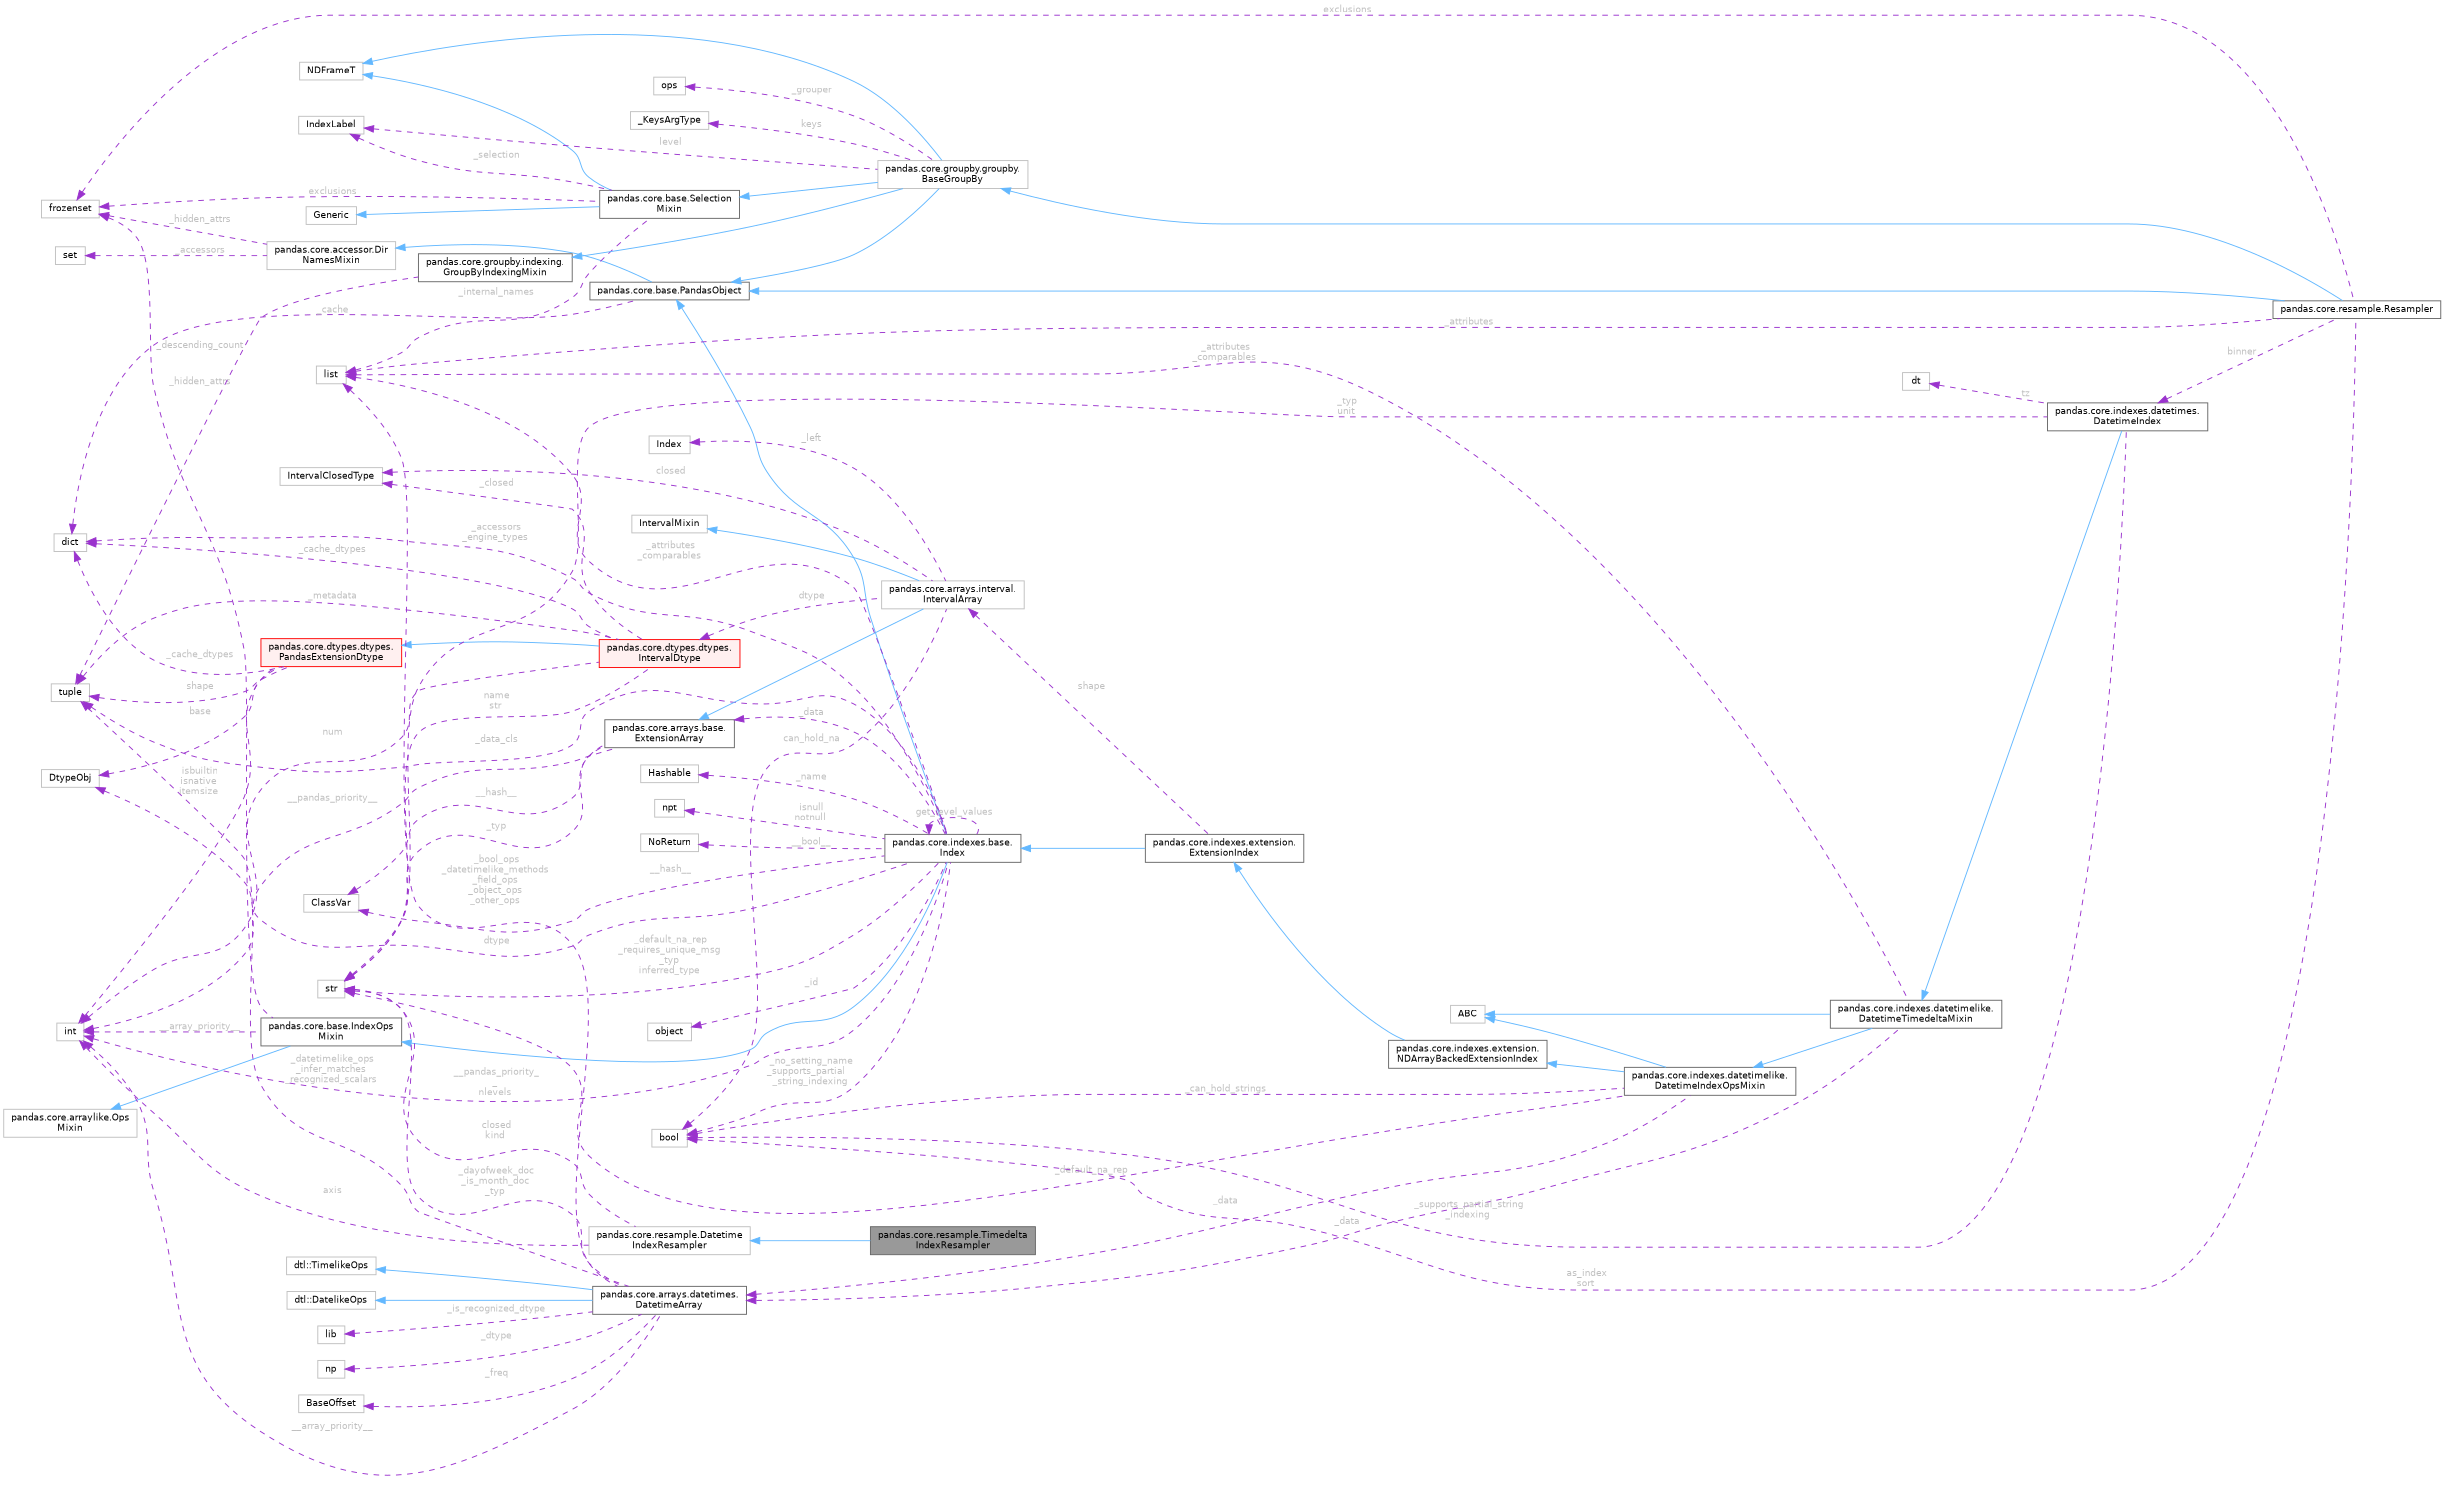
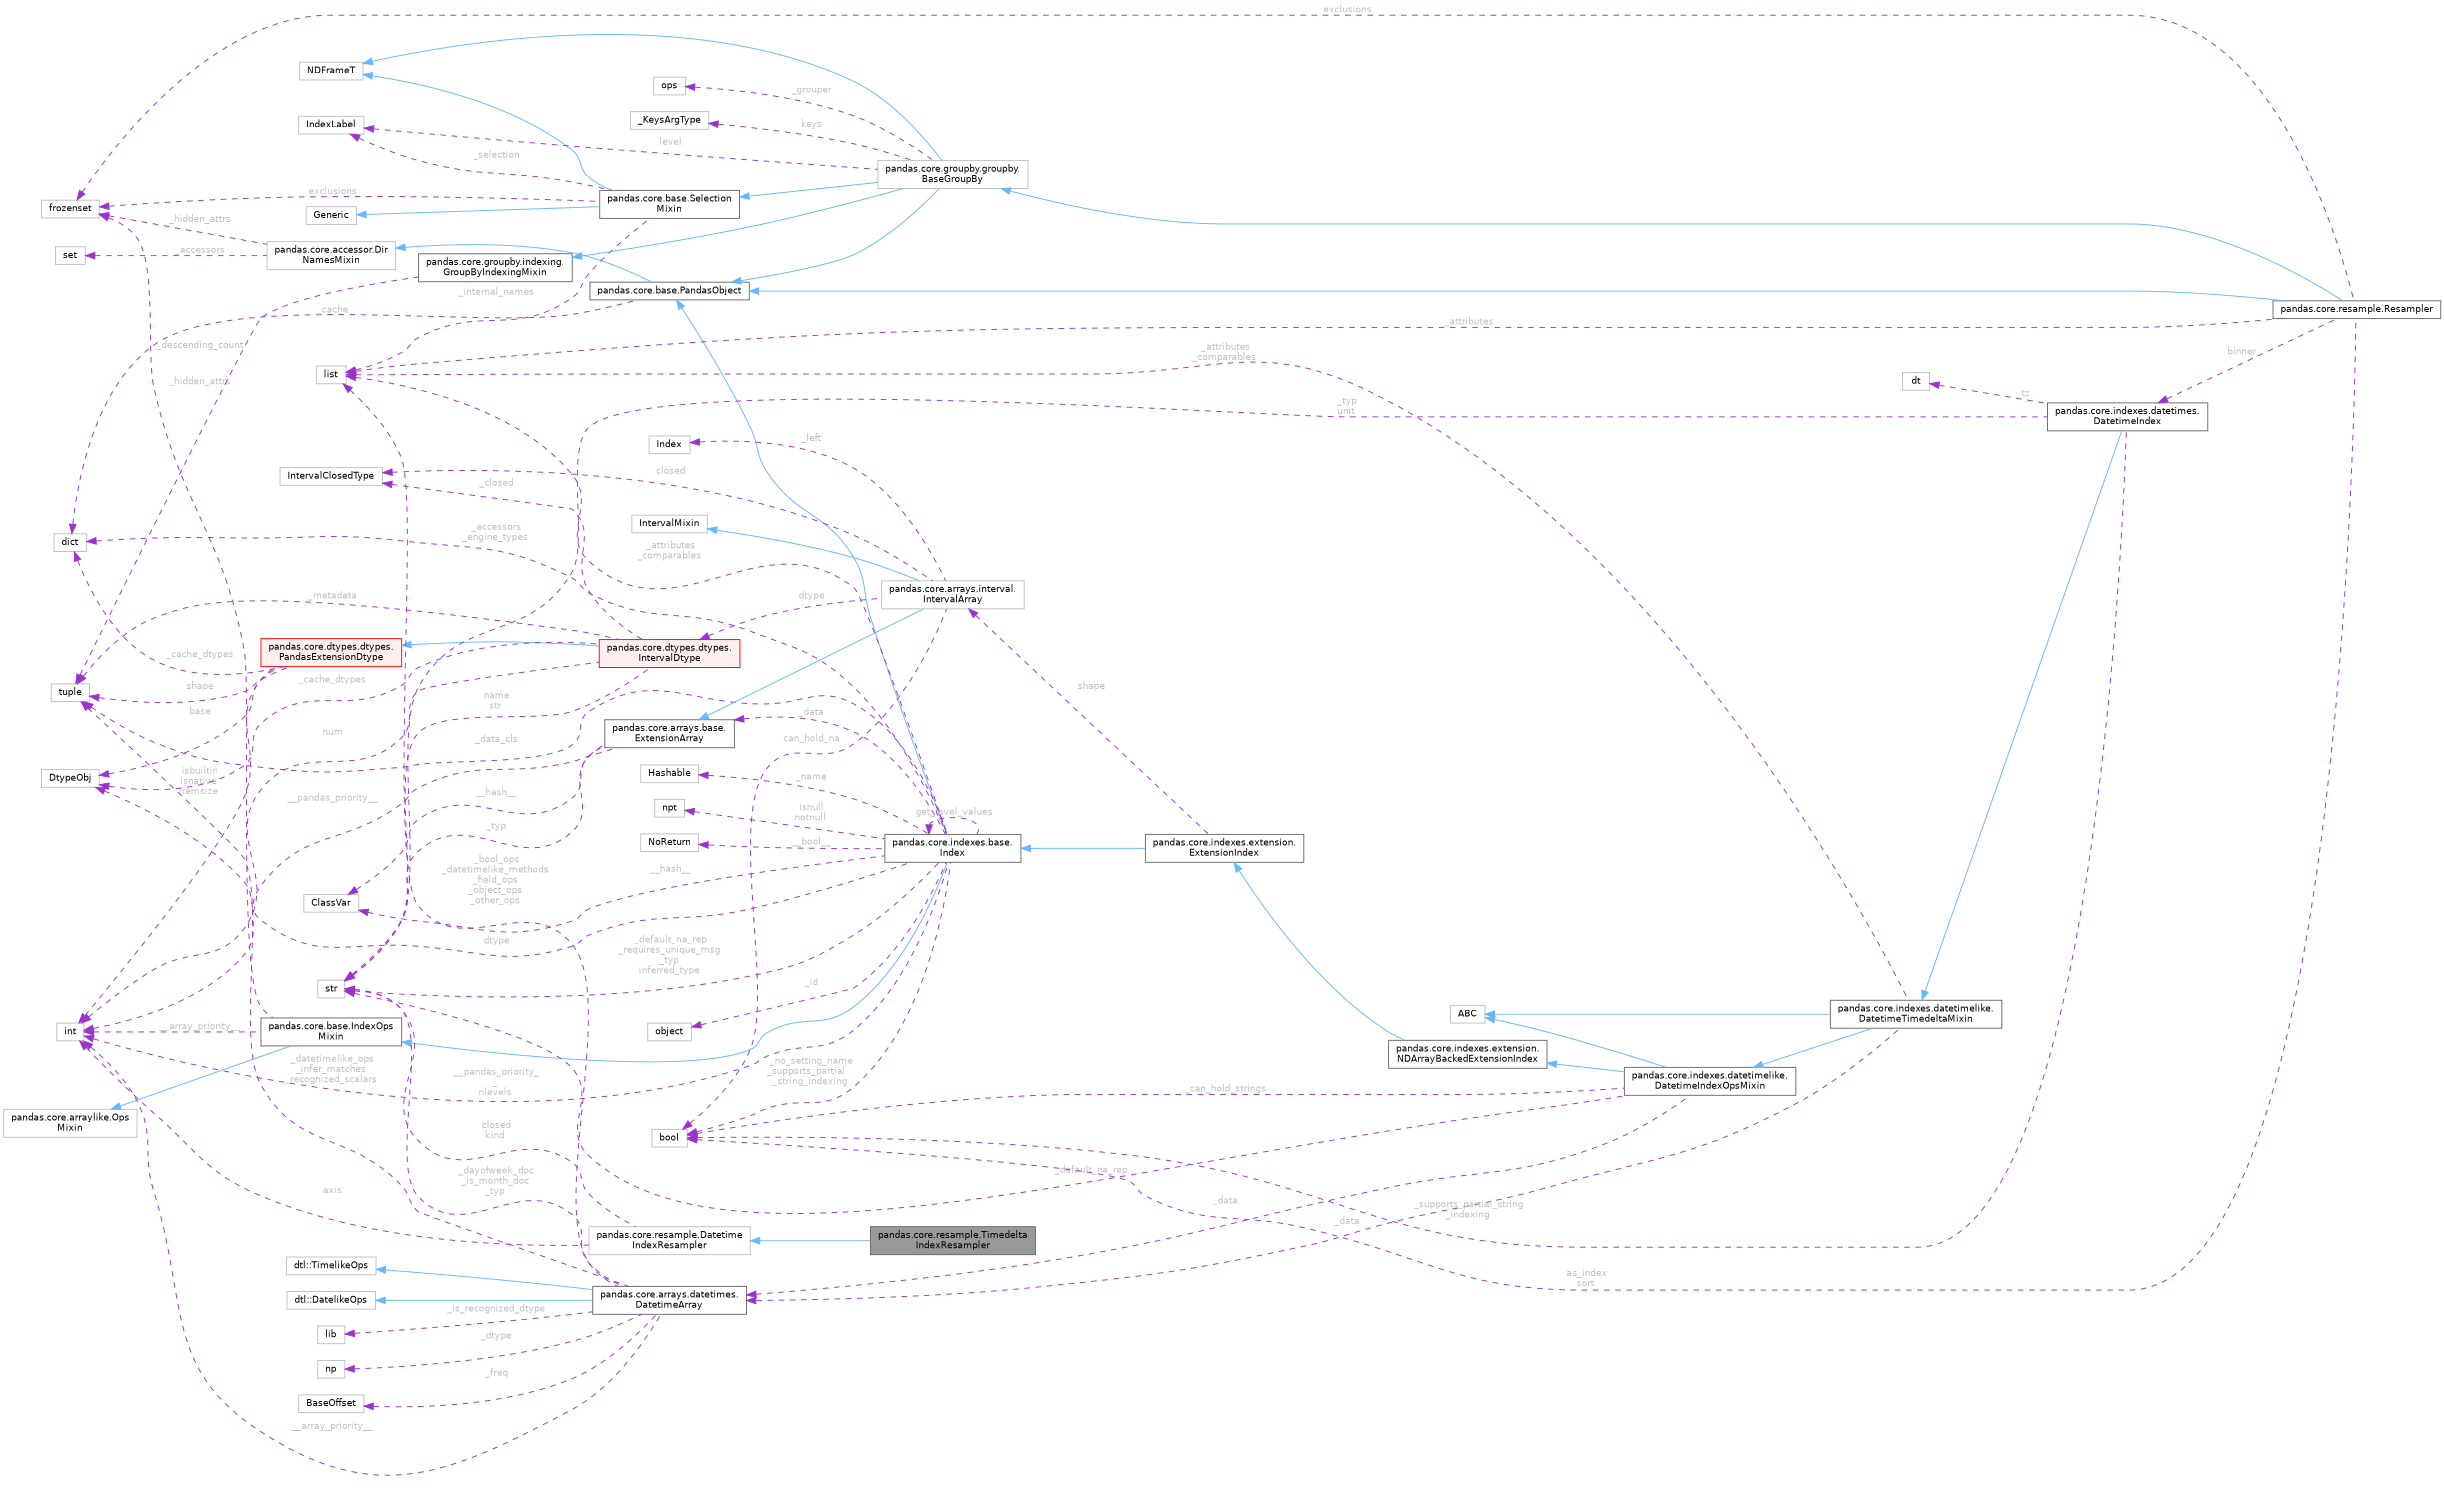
edge "pandas.core.dtypes.dtypes. IntervalDtype" -> "dict": now "pandas.core.dtypes.dtypes. IntervalDtype" -> "DtypeObj"
